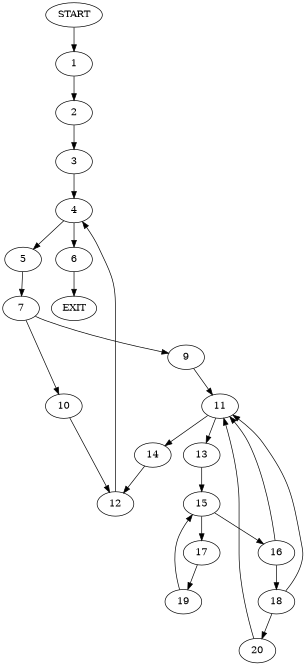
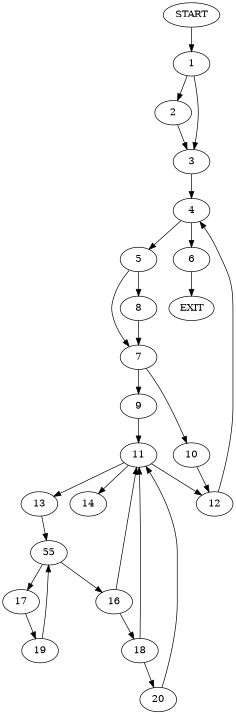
edge "1" -> "3": added
node "8": added
edge "14" -> "12": now "11" -> "12"
node "15": label "15" -> "55"
